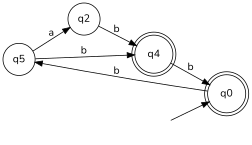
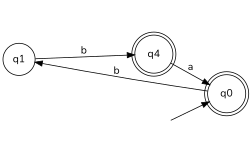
node "q2": removed
node "q5": label "q5" -> "q1"
edge "q4" -> "q0": label "b" -> "a"
